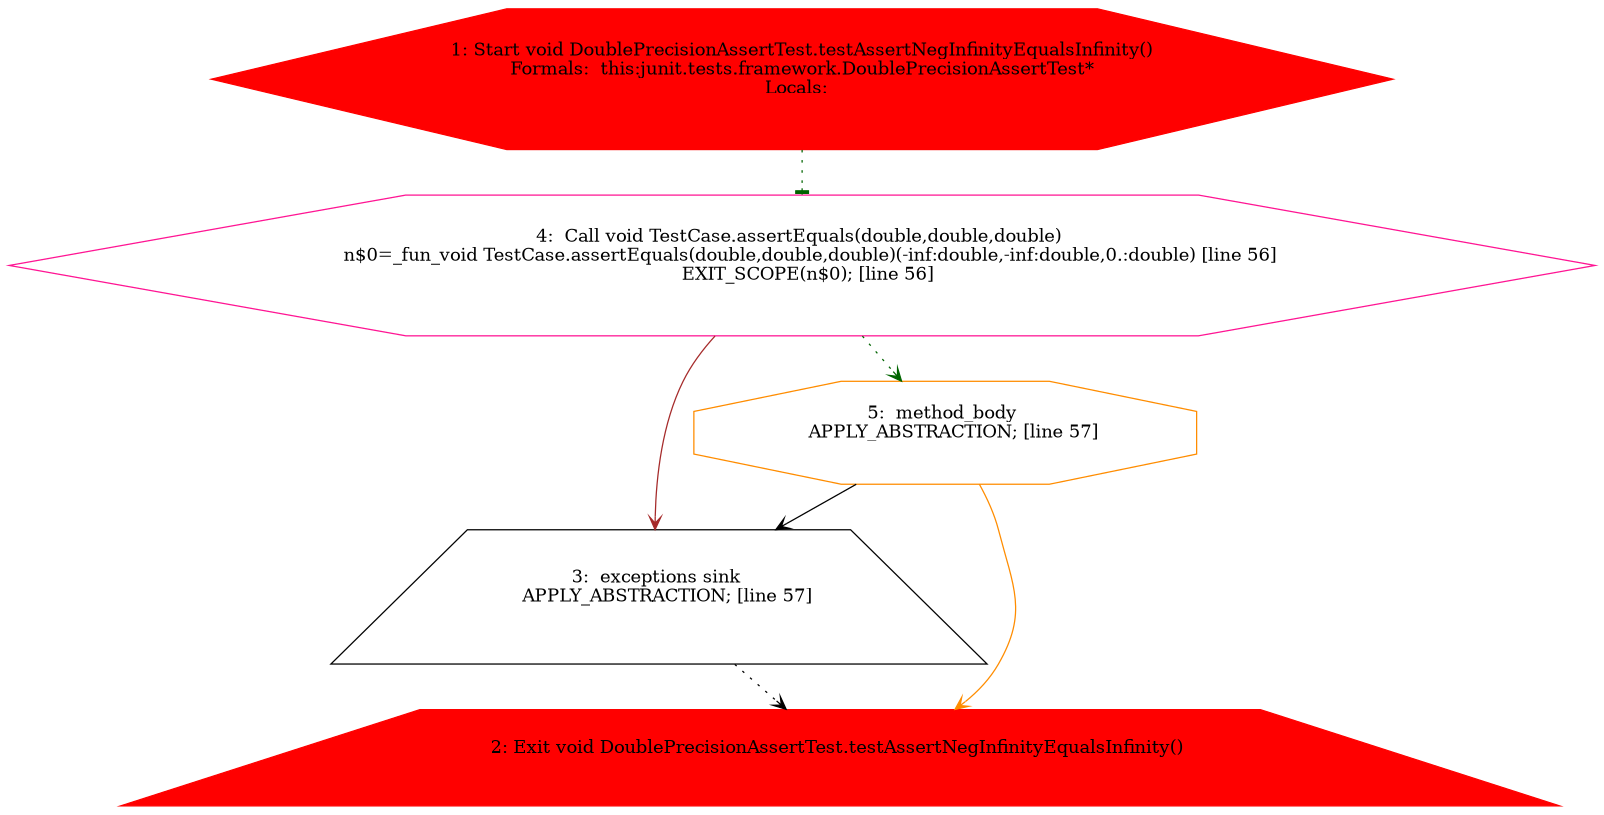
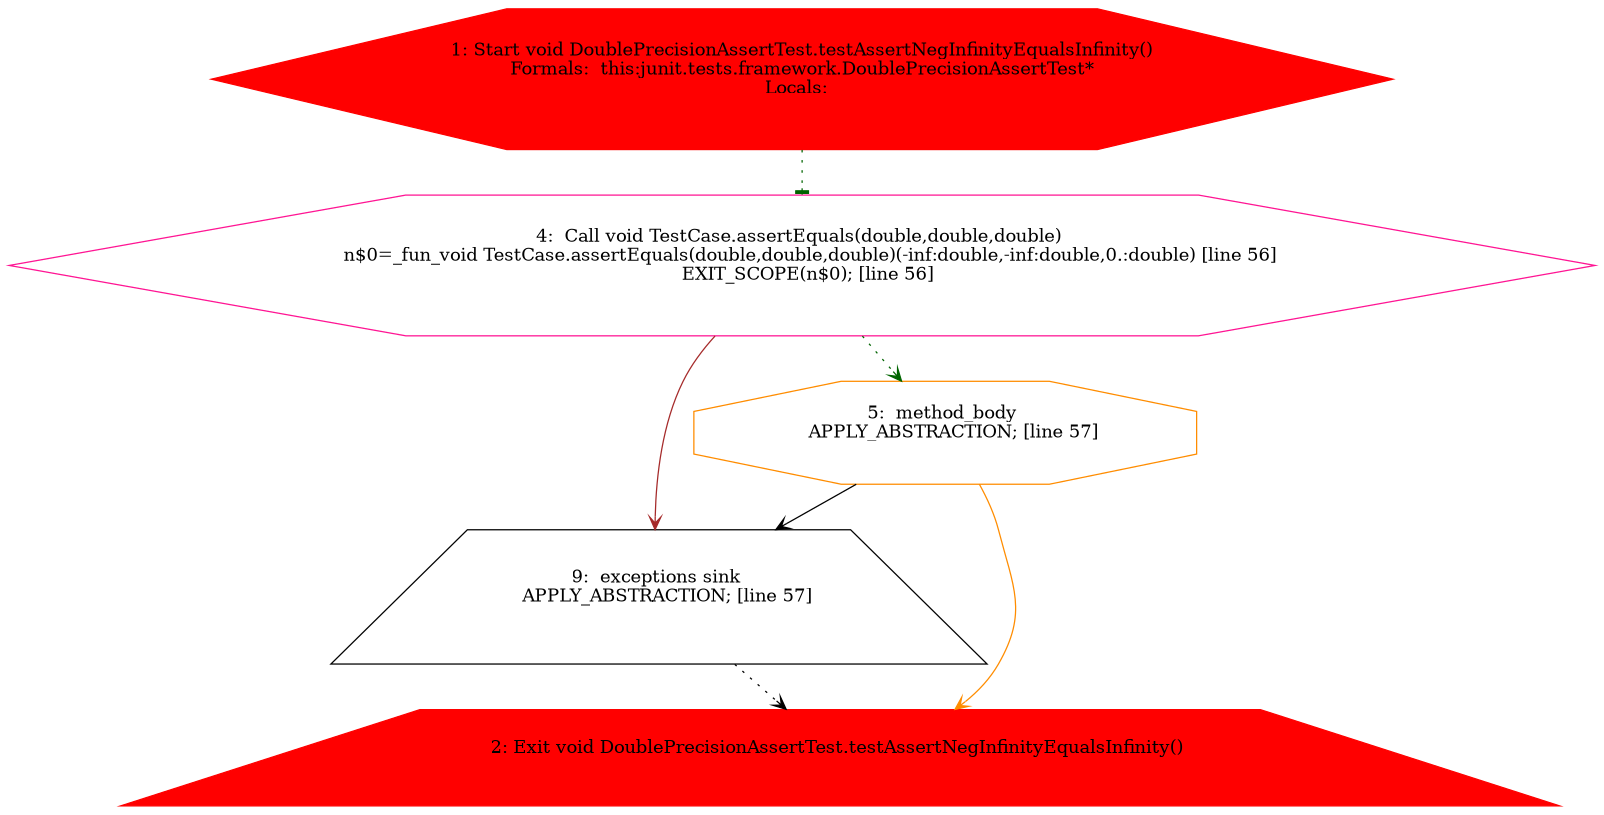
node "3:  exceptions sink APPLY_ABSTRACTION; [line 57]": label "3:  exceptions sink APPLY_ABSTRACTION; [line 57]" -> "9:  exceptions sink APPLY_ABSTRACTION; [line 57]"
